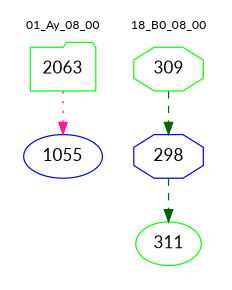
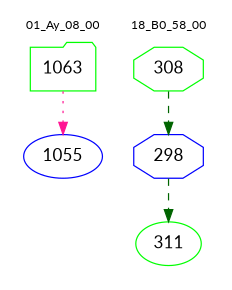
cluster "18_B0_08_00": label "18_B0_08_00" -> "18_B0_58_00"
node "2063": label "2063" -> "1063"
node "309": label "309" -> "308"
